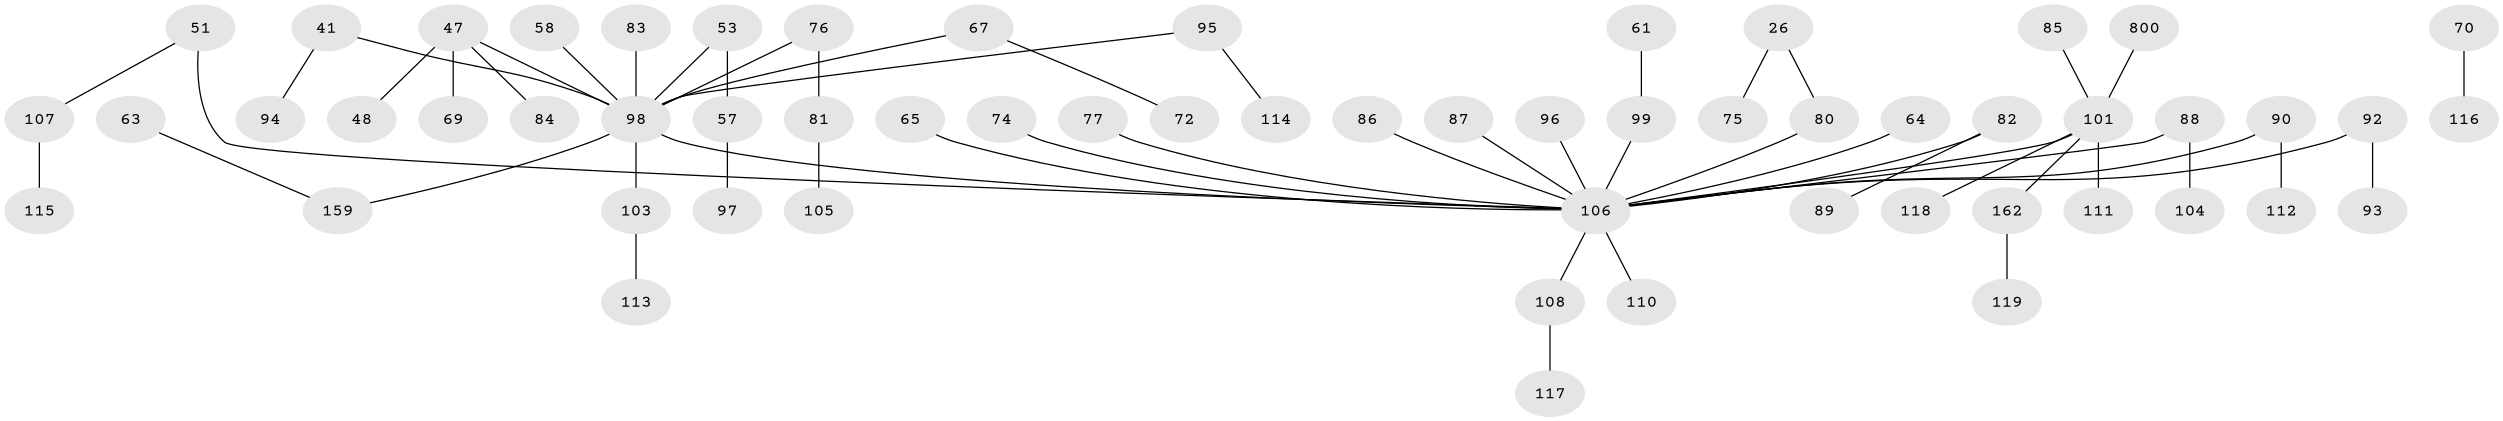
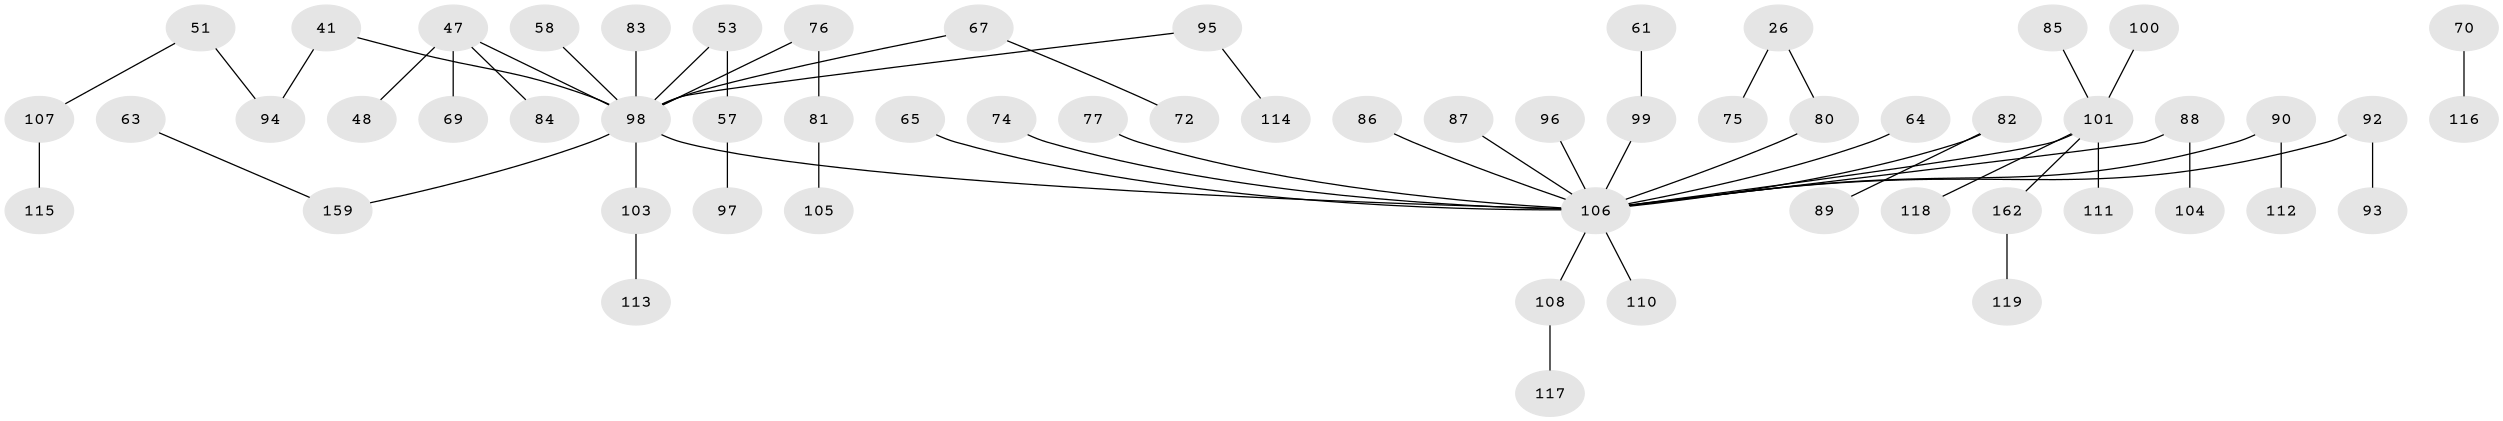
node "800": label "800" -> "100"
edge "51" -- "106": now "51" -- "94"
